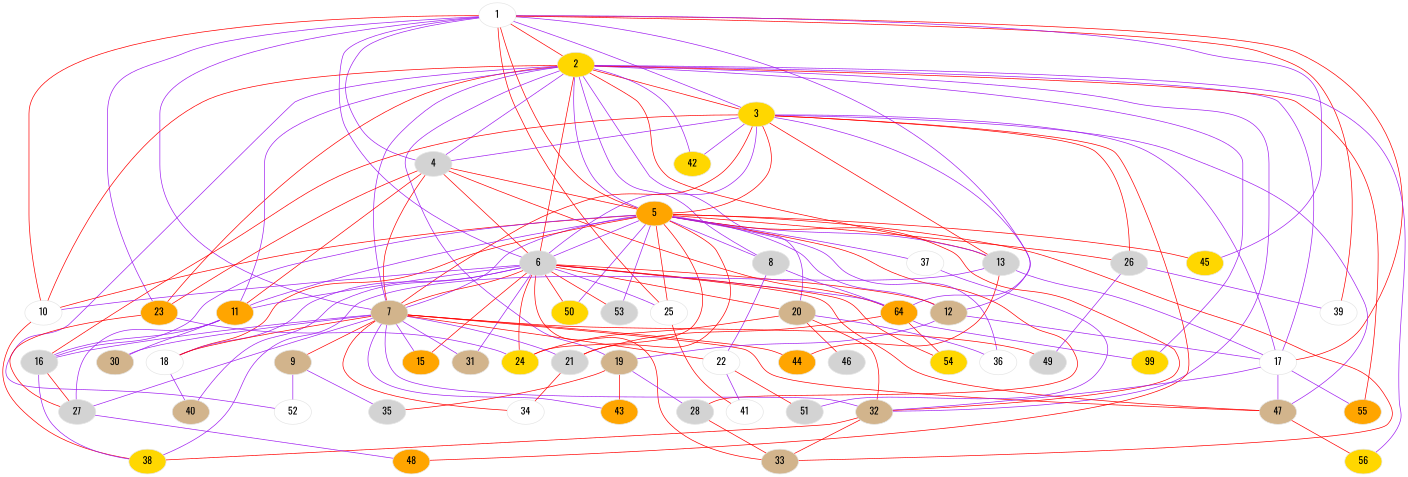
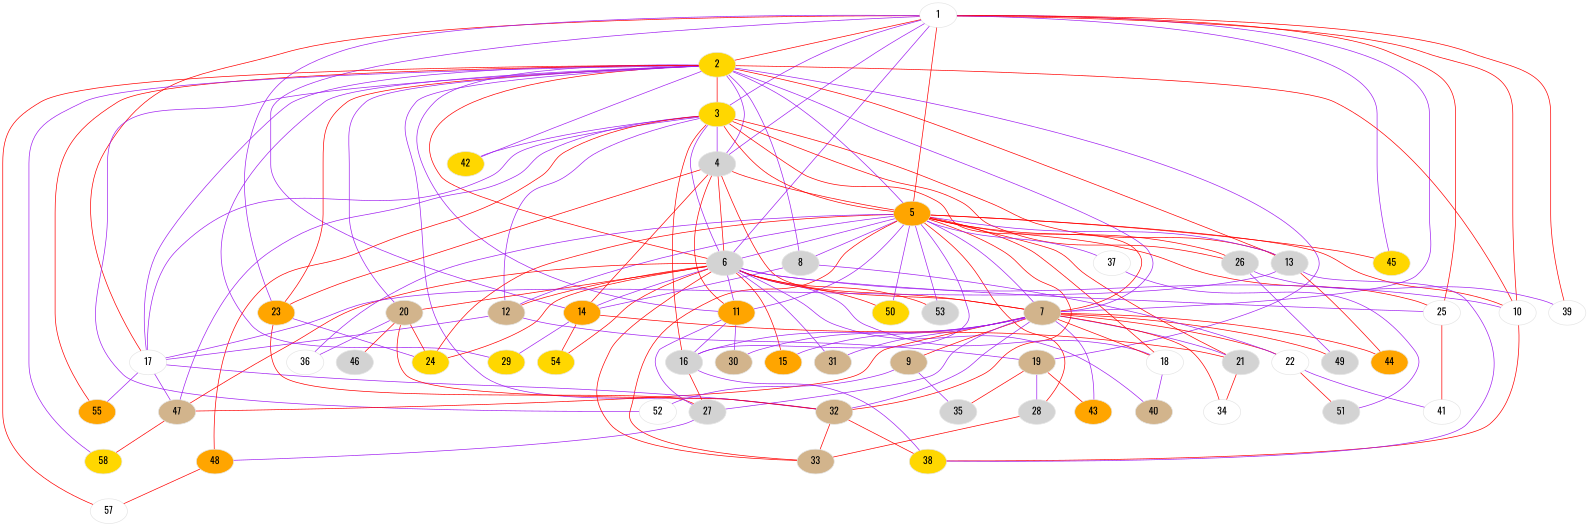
node "64": label "64" -> "14"
node "99": label "99" -> "29"
node "56": label "56" -> "58"
node "57": added
